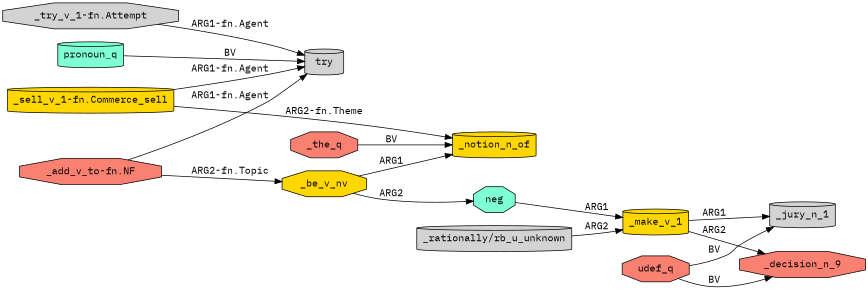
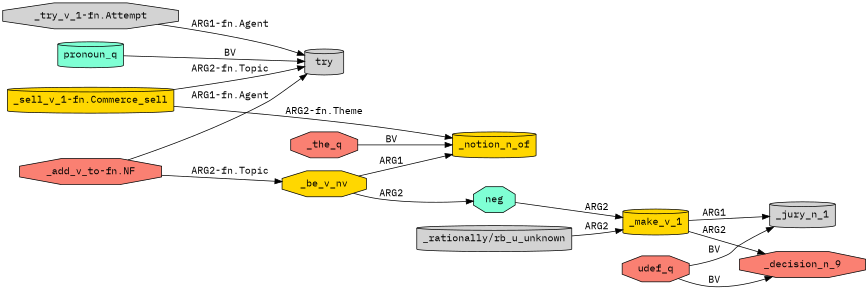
edge "_sell_v_1-fn.Commerce_sell" -> "try": label "ARG1-fn.Agent" -> "ARG2-fn.Topic"
edge "neg" -> "_make_v_1": label "ARG1" -> "ARG2"
